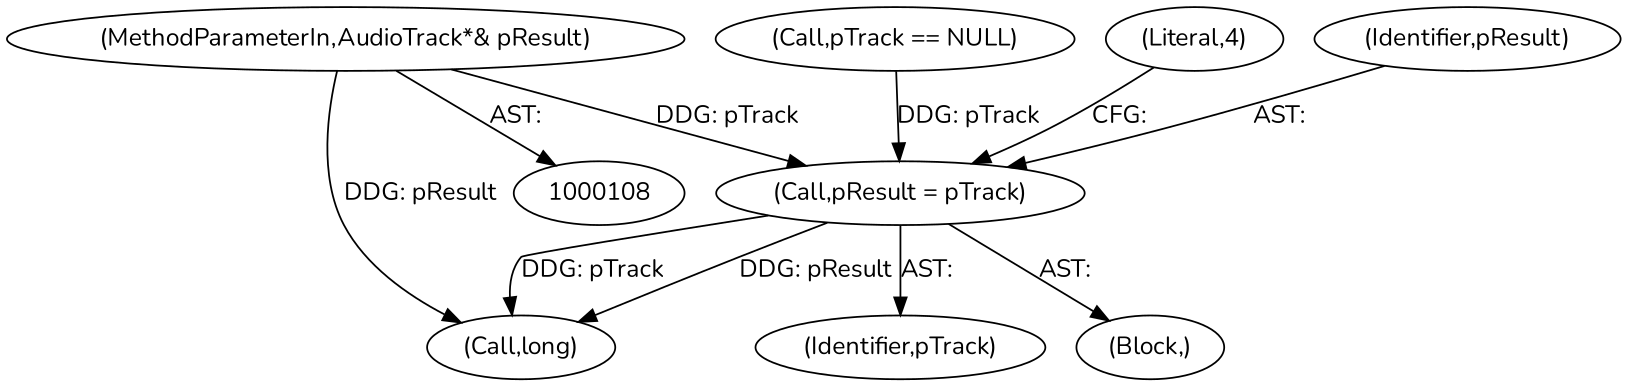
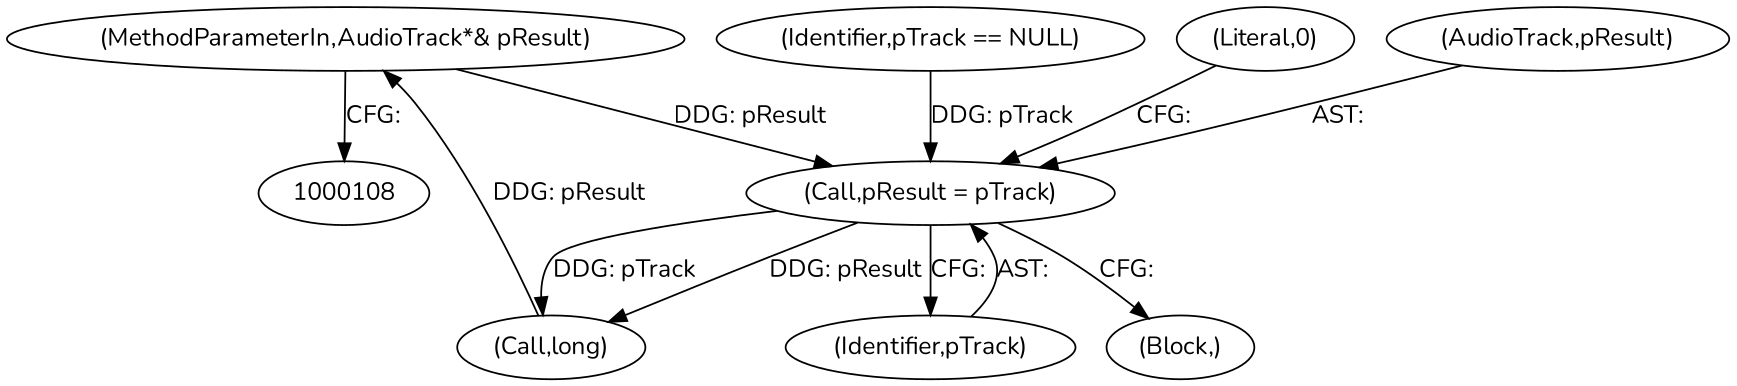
node "(Call,pTrack == NULL)": label "(Call,pTrack == NULL)" -> "(Identifier,pTrack == NULL)"
node "(Literal,4)": label "(Literal,4)" -> "(Literal,0)"
node "(Identifier,pResult)": label "(Identifier,pResult)" -> "(AudioTrack,pResult)"
edge "(MethodParameterIn,AudioTrack*& pResult)" -> "1000108": label "AST: " -> "CFG: "
edge "(MethodParameterIn,AudioTrack*& pResult)" -> "(Call,pResult = pTrack)": label "DDG: pTrack" -> "DDG: pResult"
edge "(MethodParameterIn,AudioTrack*& pResult)" -> "(Call,long)": reversed
edge "(Call,pResult = pTrack)" -> "(Identifier,pTrack)": label "AST: " -> "CFG: "
edge "(Call,pResult = pTrack)" -> "(Block,)": label "AST: " -> "CFG: "
edge "(Identifier,pTrack)" -> "(Call,pResult = pTrack)": added, label "AST:"
